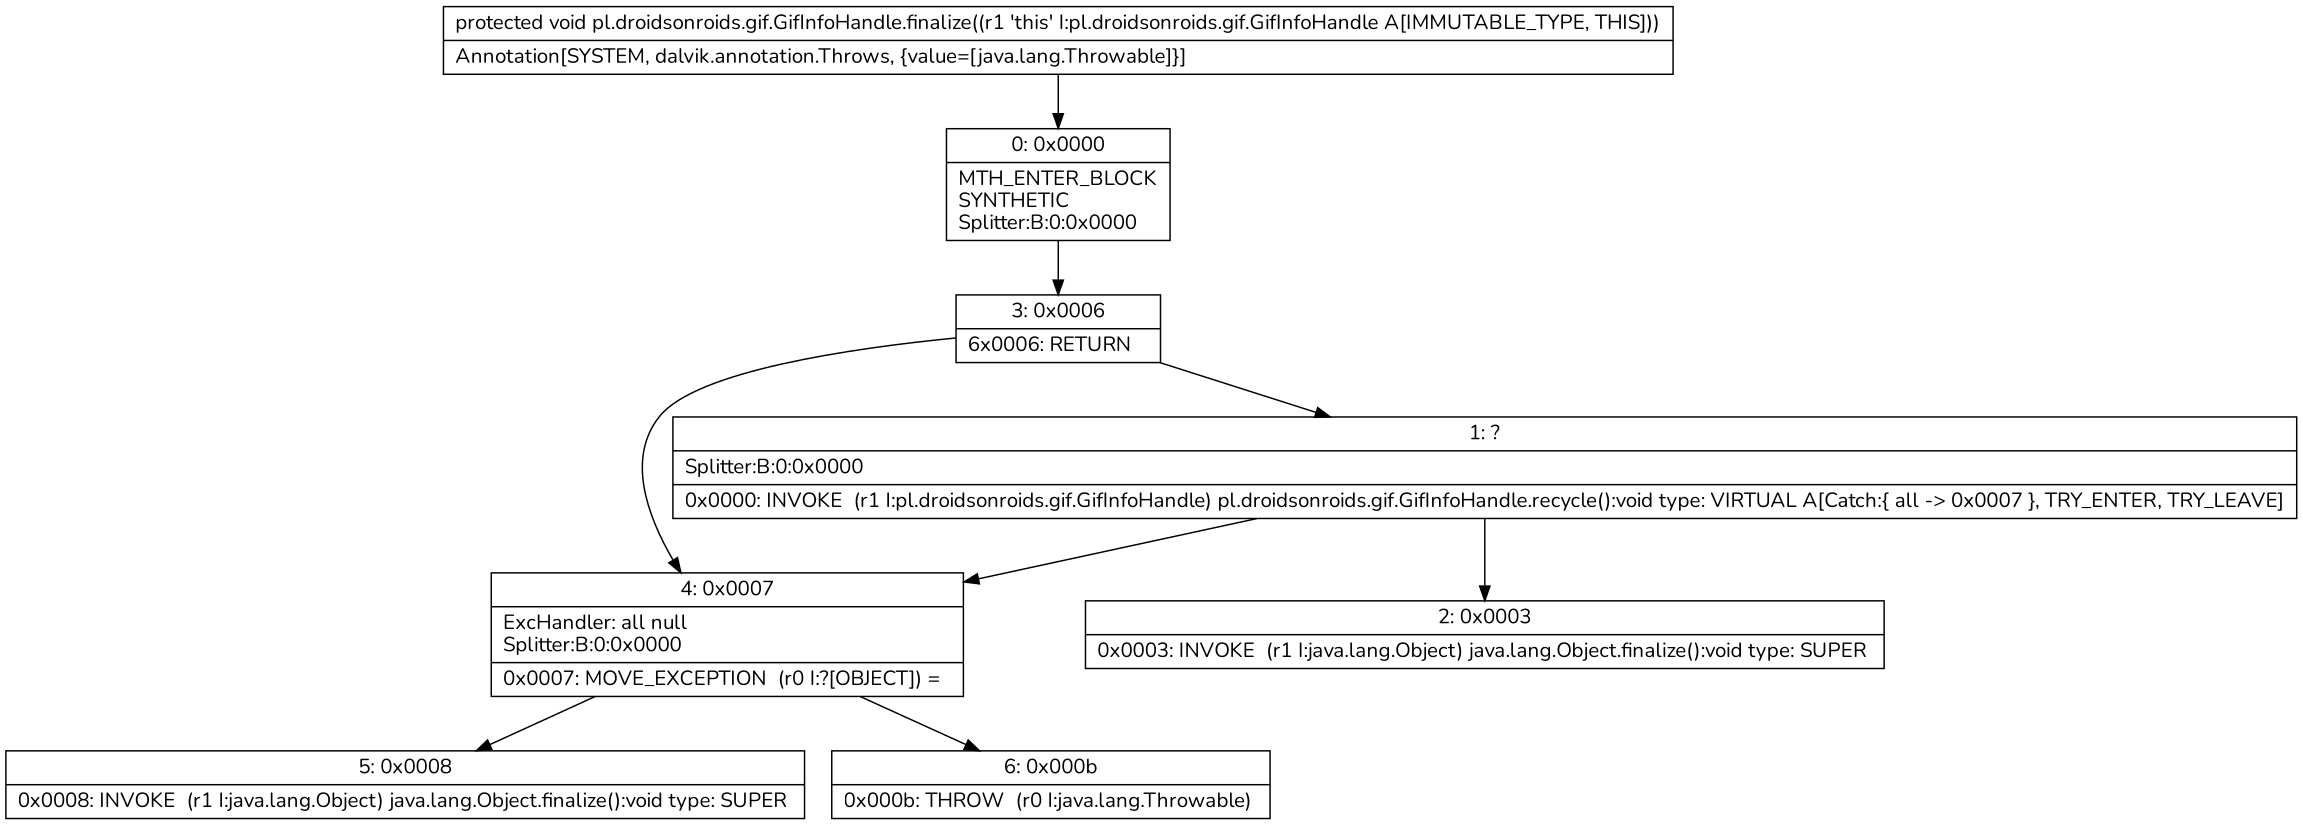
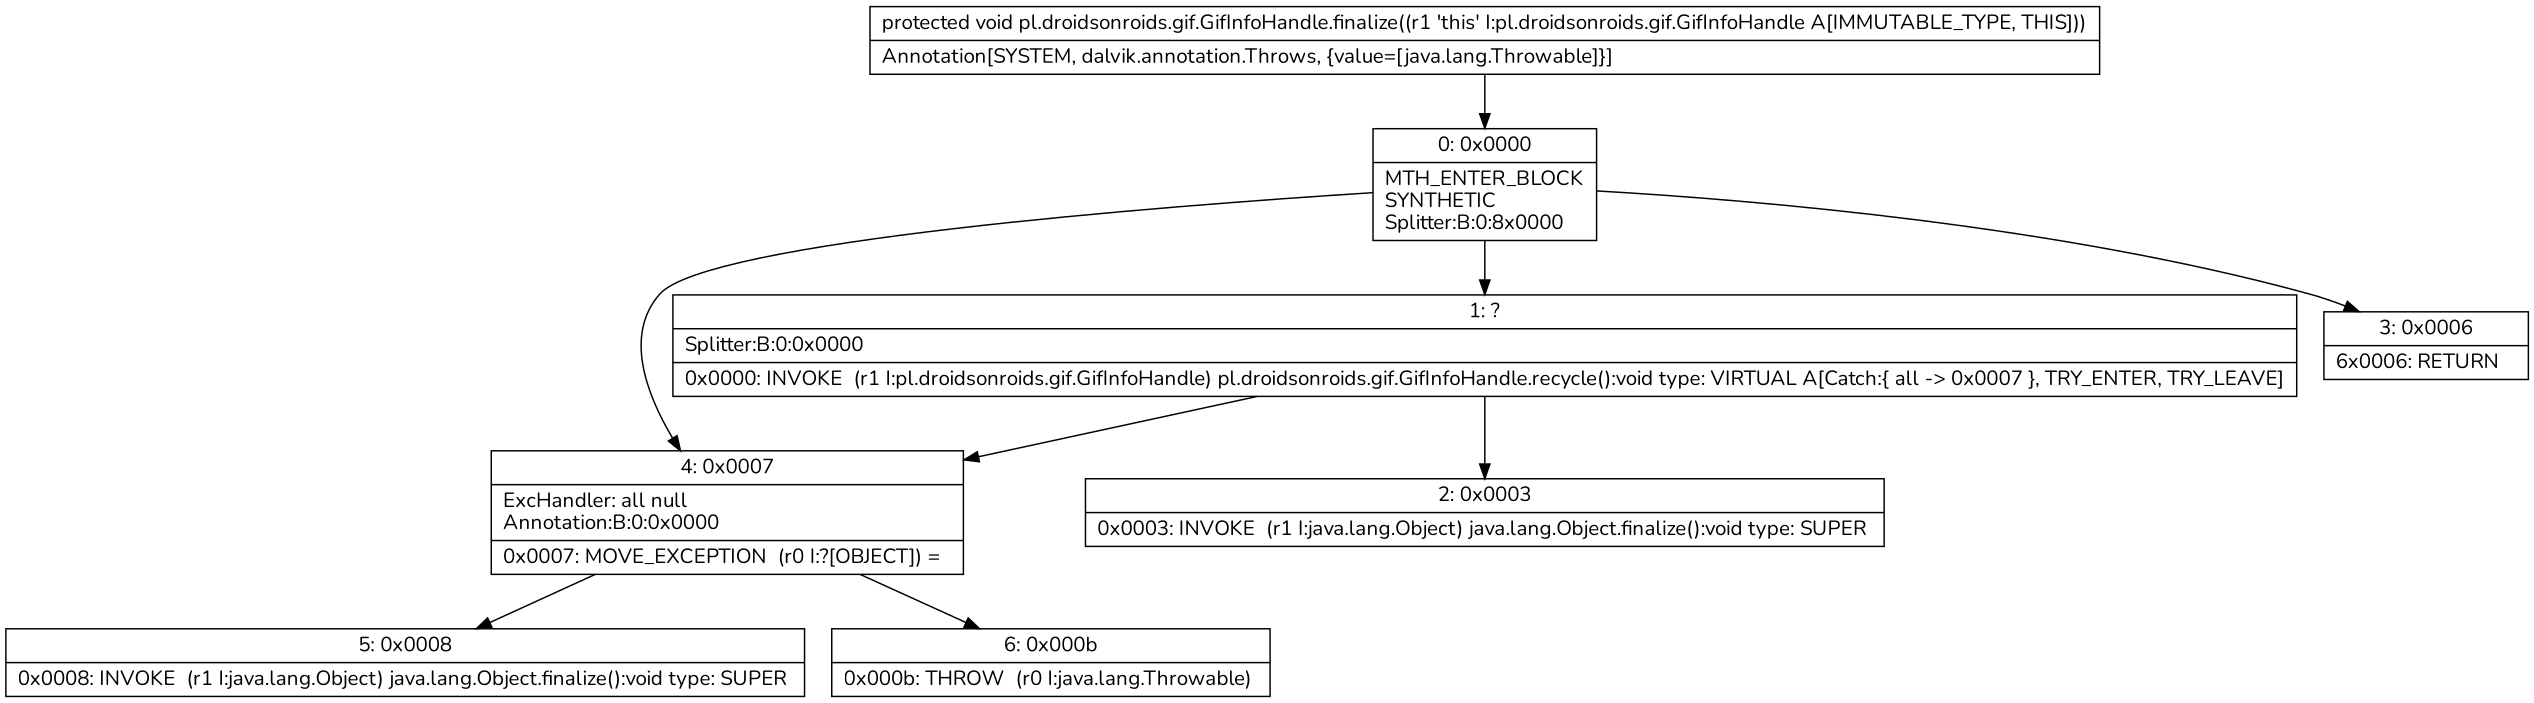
node "0: 0x0000": text "Splitter:B:0:0x0000" -> "Splitter:B:0:8x0000"
edge "3: 0x0006" -> "4: 0x0007": now "0: 0x0000" -> "4: 0x0007"
edge "3: 0x0006" -> "1: ?": now "0: 0x0000" -> "1: ?"
node "4: 0x0007": text "Splitter:B:0:0x0000" -> "Annotation:B:0:0x0000"
